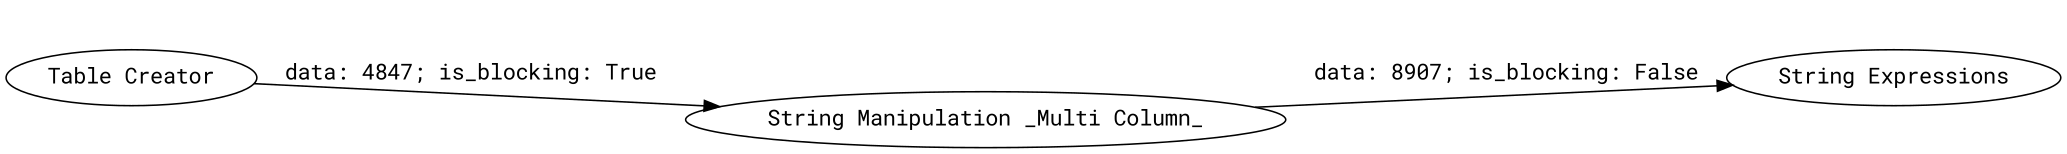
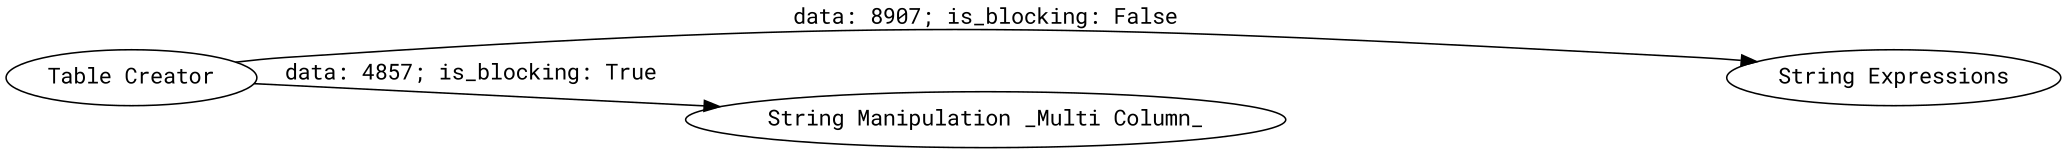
edge "Table Creator" -> "String Manipulation _Multi Column_": label "data: 4847; is_blocking: True" -> "data: 4857; is_blocking: True"
edge "String Manipulation _Multi Column_" -> "String Expressions": now "Table Creator" -> "String Expressions"
